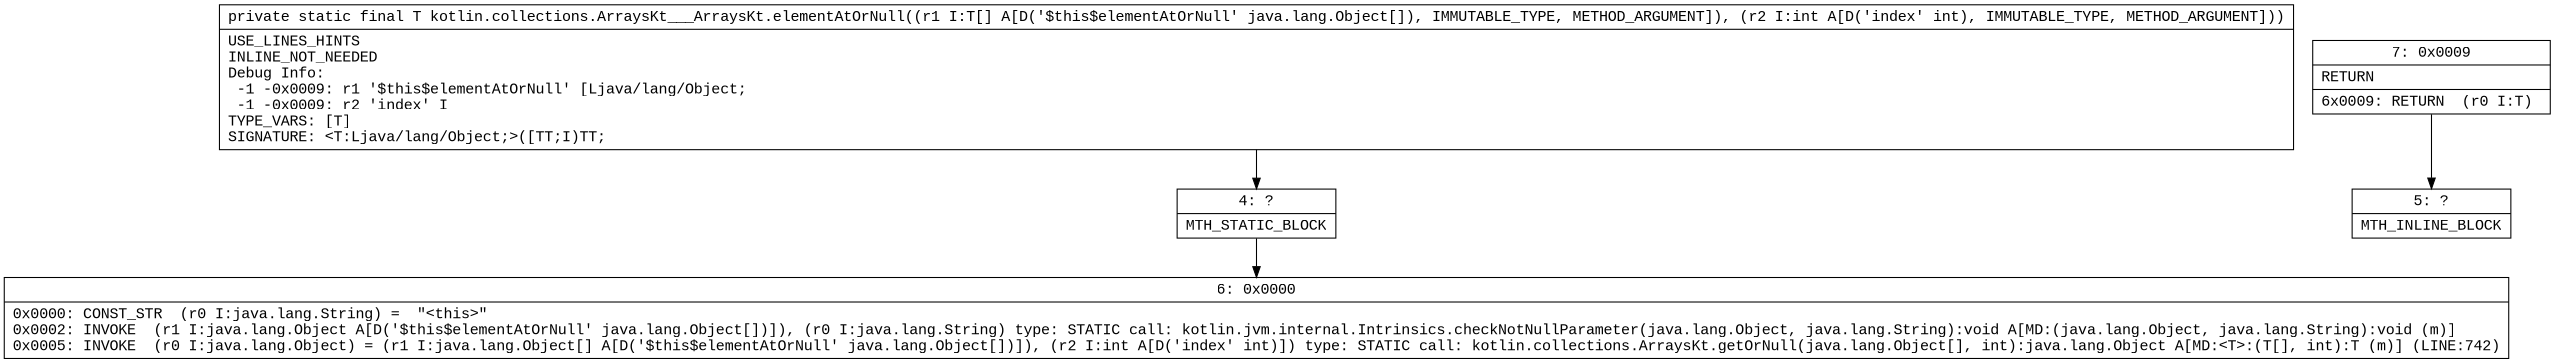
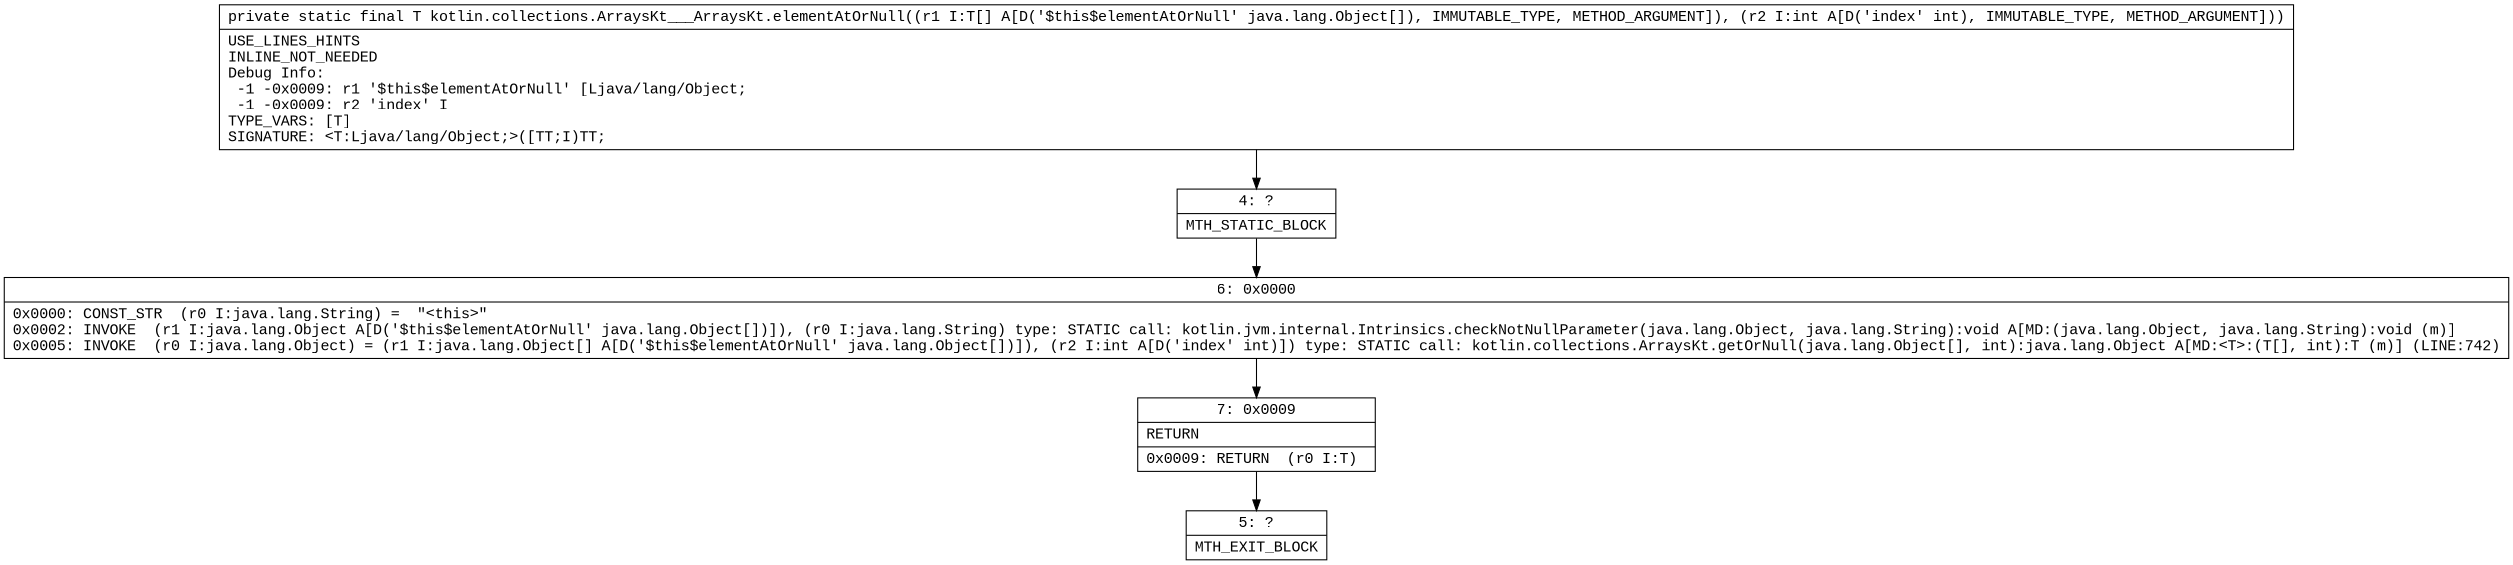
node "7: 0x0009": text "6x0009: RETURN  (r0 I:T)" -> "0x0009: RETURN  (r0 I:T)"
node "5: ?": text "MTH_INLINE_BLOCK" -> "MTH_EXIT_BLOCK"
edge "6: 0x0000" -> "7: 0x0009": added
